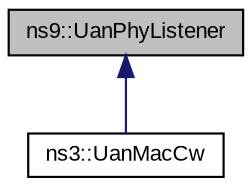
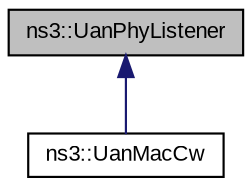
node "ns9::UanPhyListener": label "ns9::UanPhyListener" -> "ns3::UanPhyListener"
